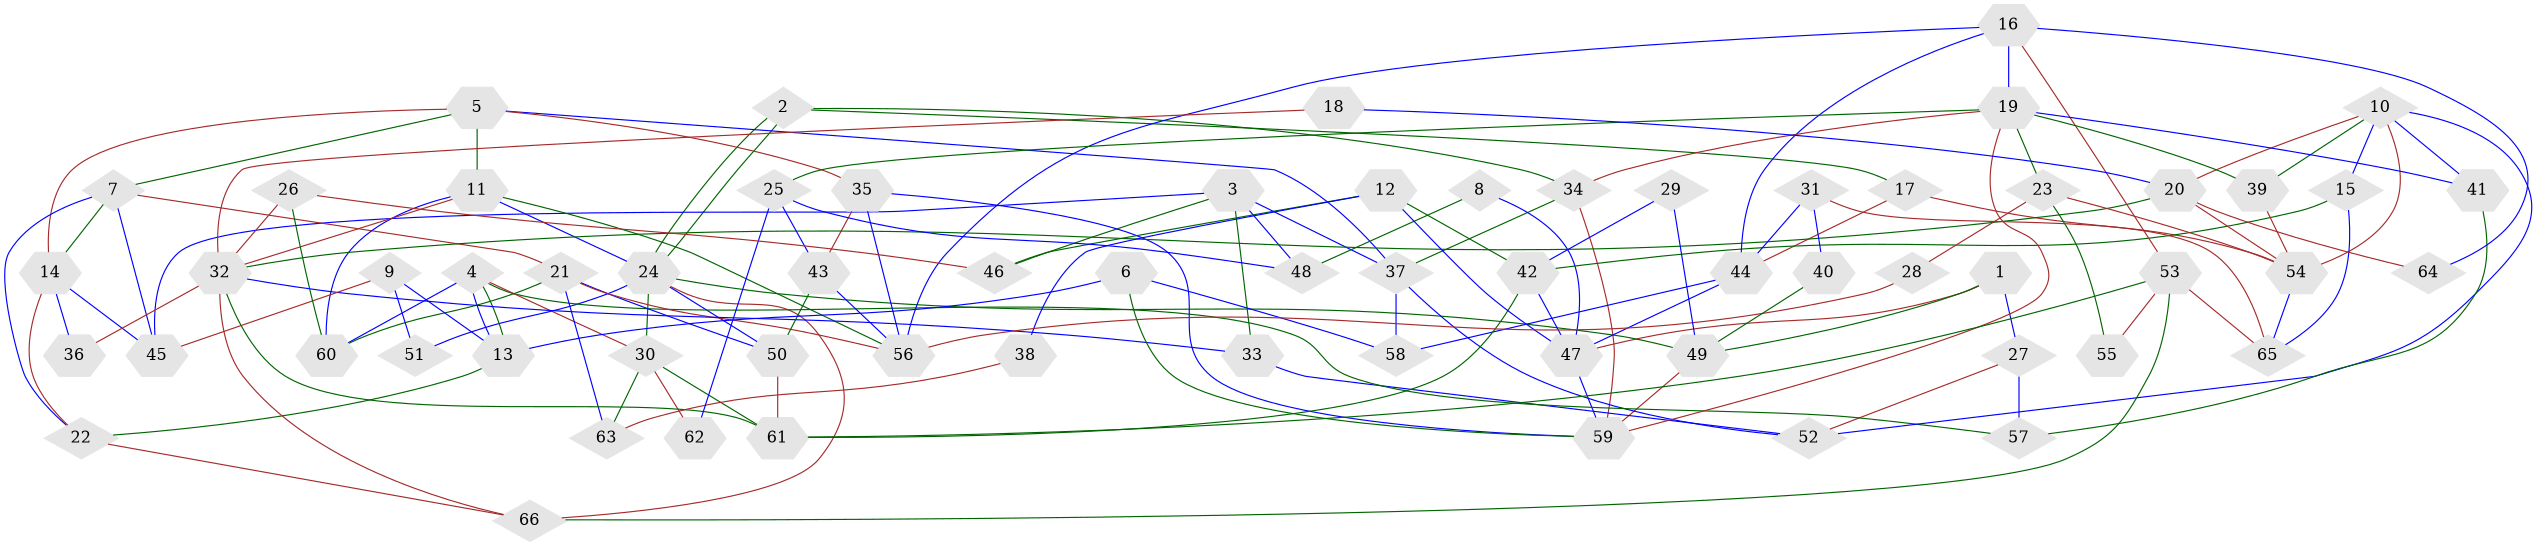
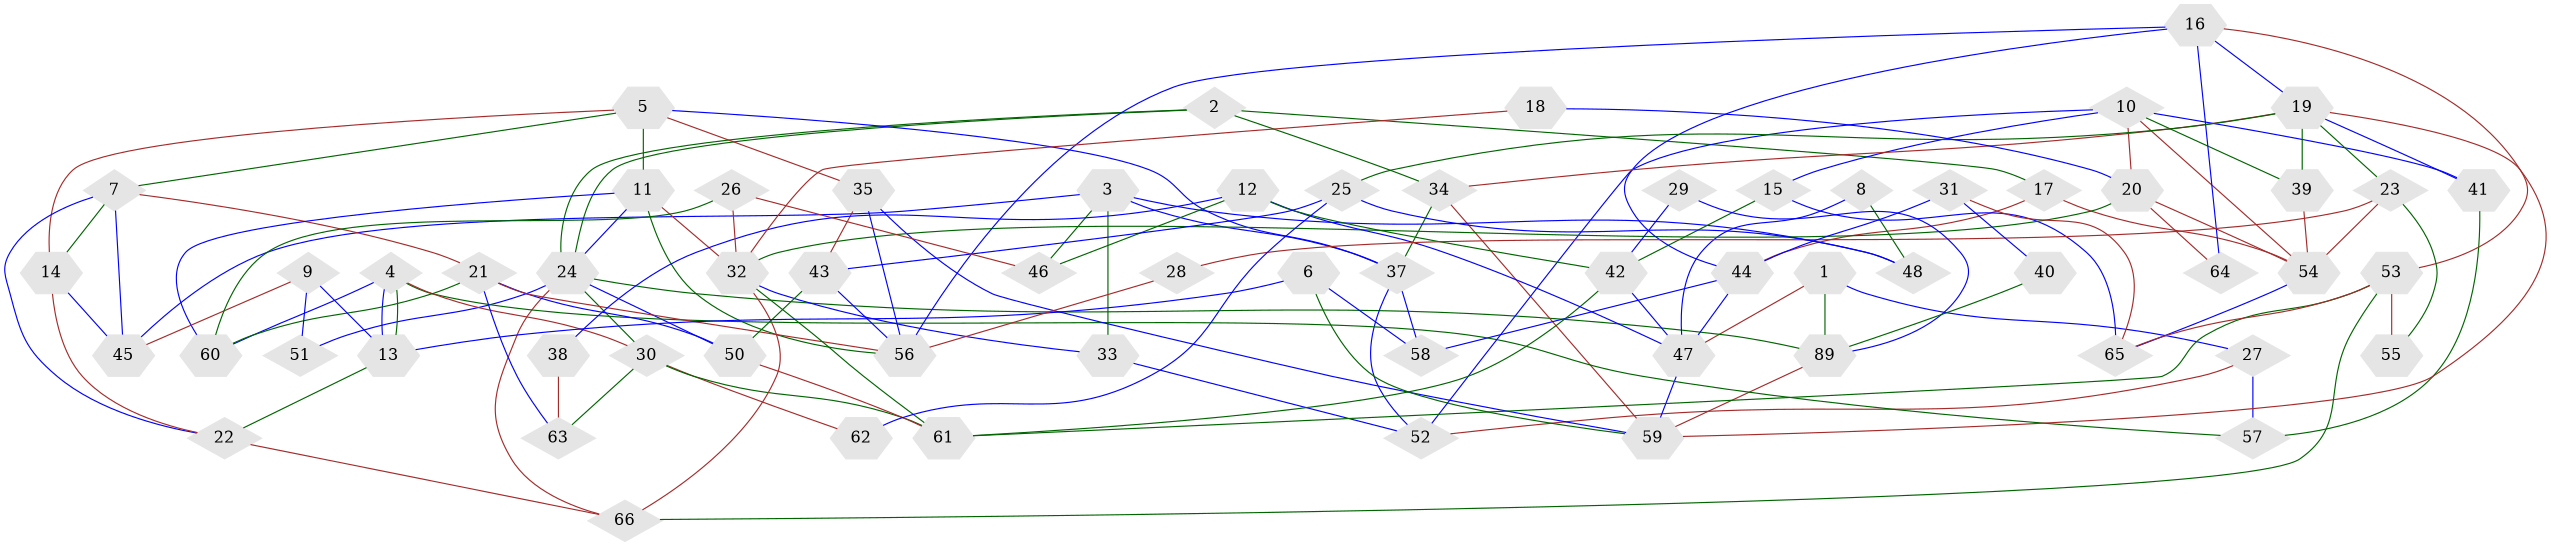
node "36": removed
node "49": label "49" -> "89"
